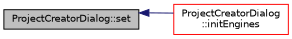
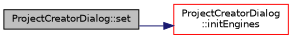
edge "ProjectCreatorDialog ::initEngines" -> "ProjectCreatorDialog::set": reversed
